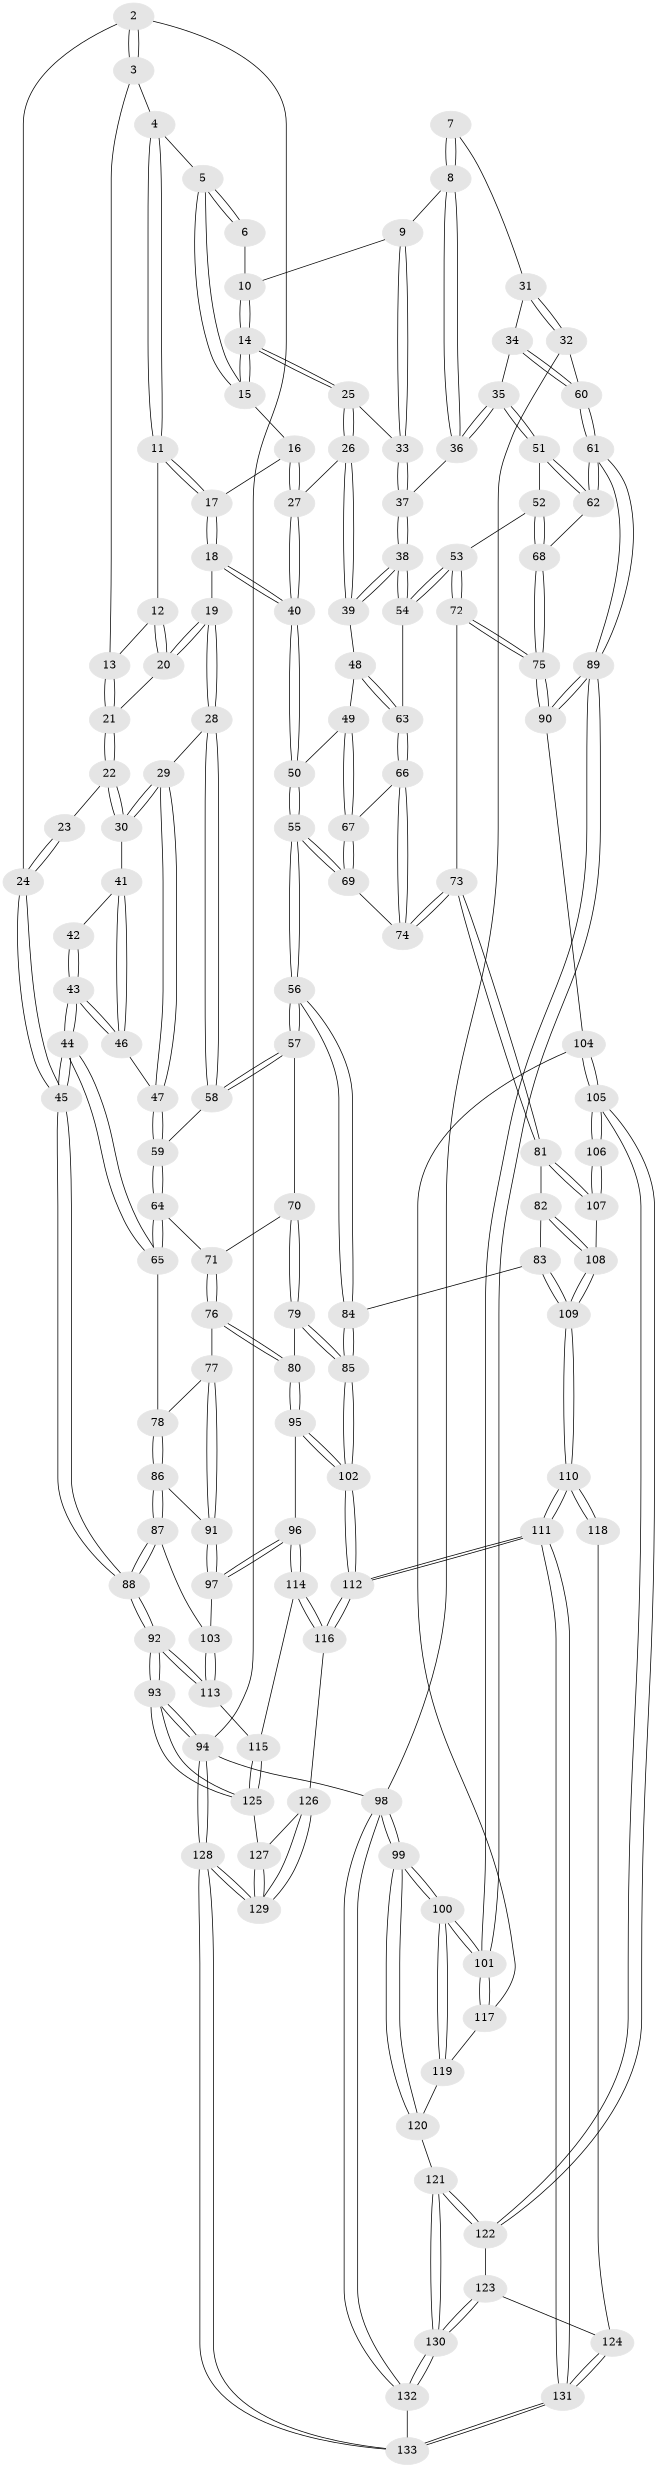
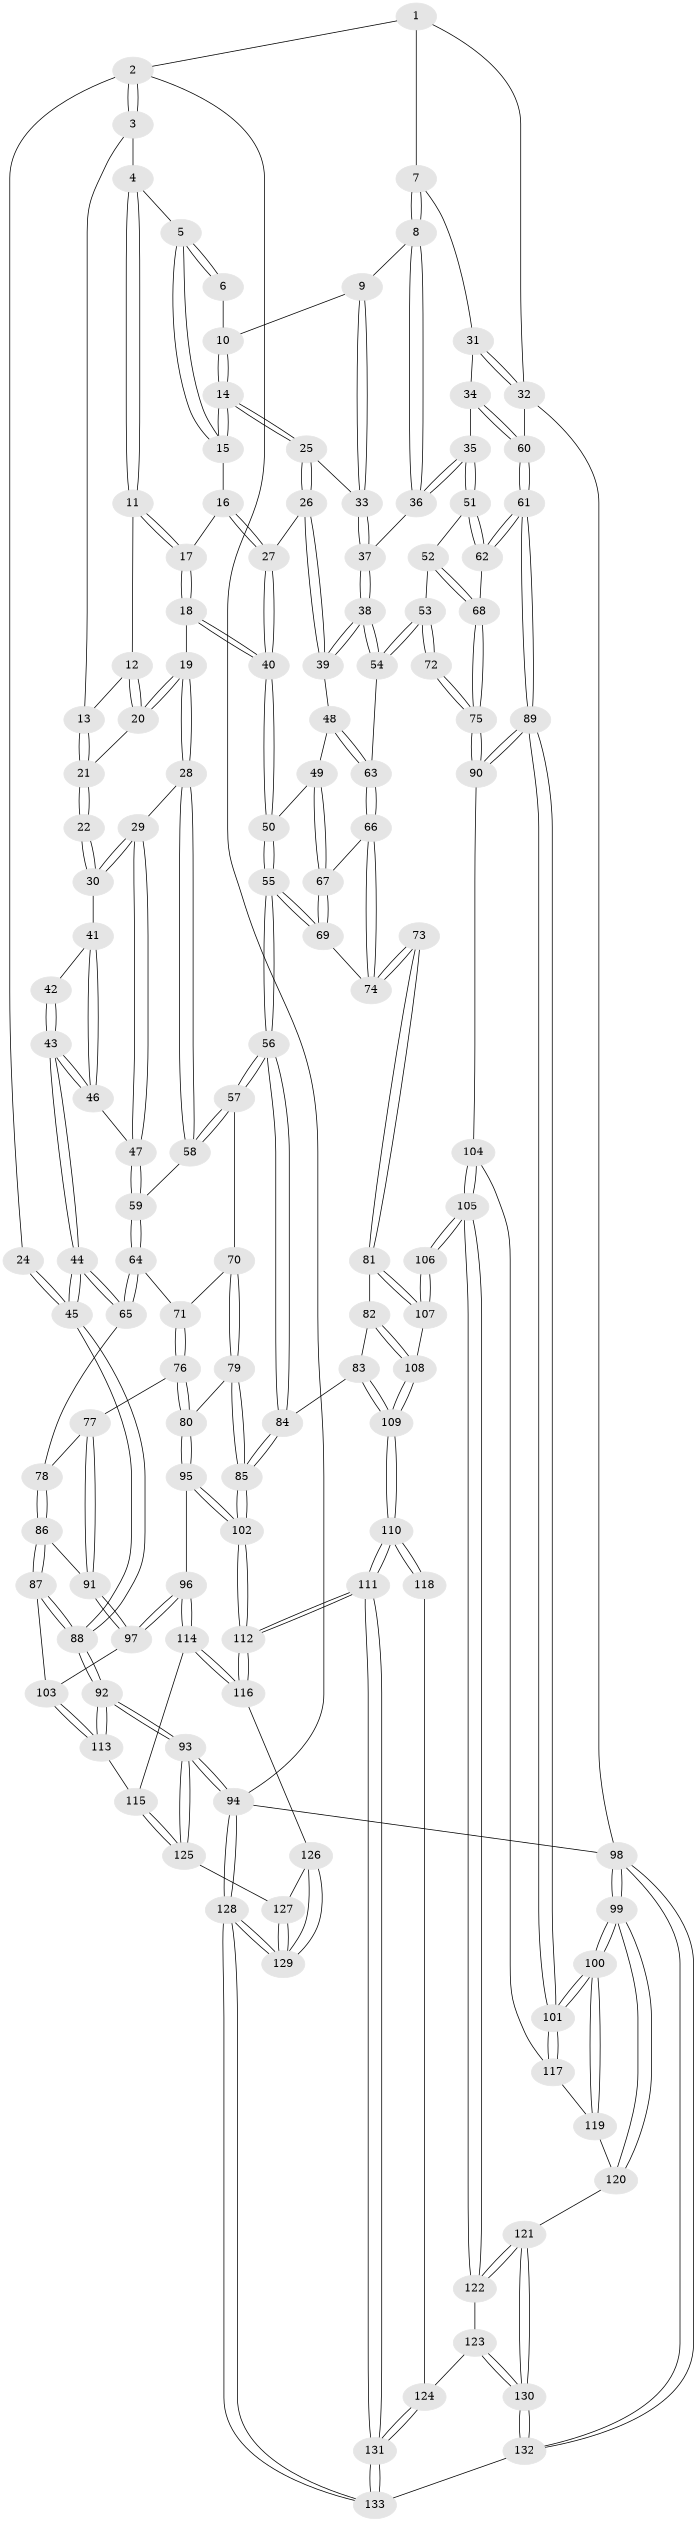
node "1": added
edge "72" -- "73": removed
node "23": removed
